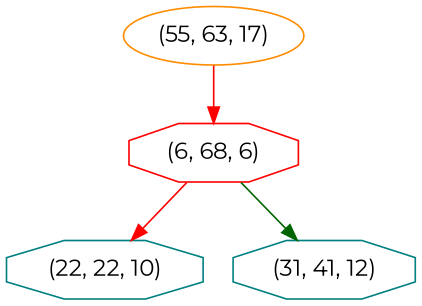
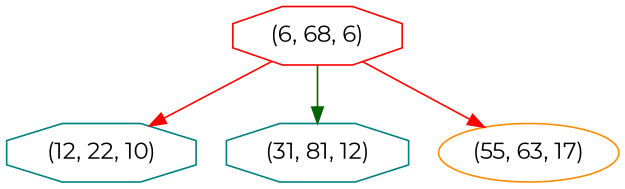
edge "(55, 63, 17)" -> "(6, 68, 6)": reversed
node "(22, 22, 10)": label "(22, 22, 10)" -> "(12, 22, 10)"
node "(31, 41, 12)": label "(31, 41, 12)" -> "(31, 81, 12)"
